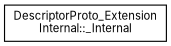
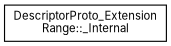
node "DescriptorProto_Extension Internal::_Internal": label "DescriptorProto_Extension Internal::_Internal" -> "DescriptorProto_Extension Range::_Internal"
